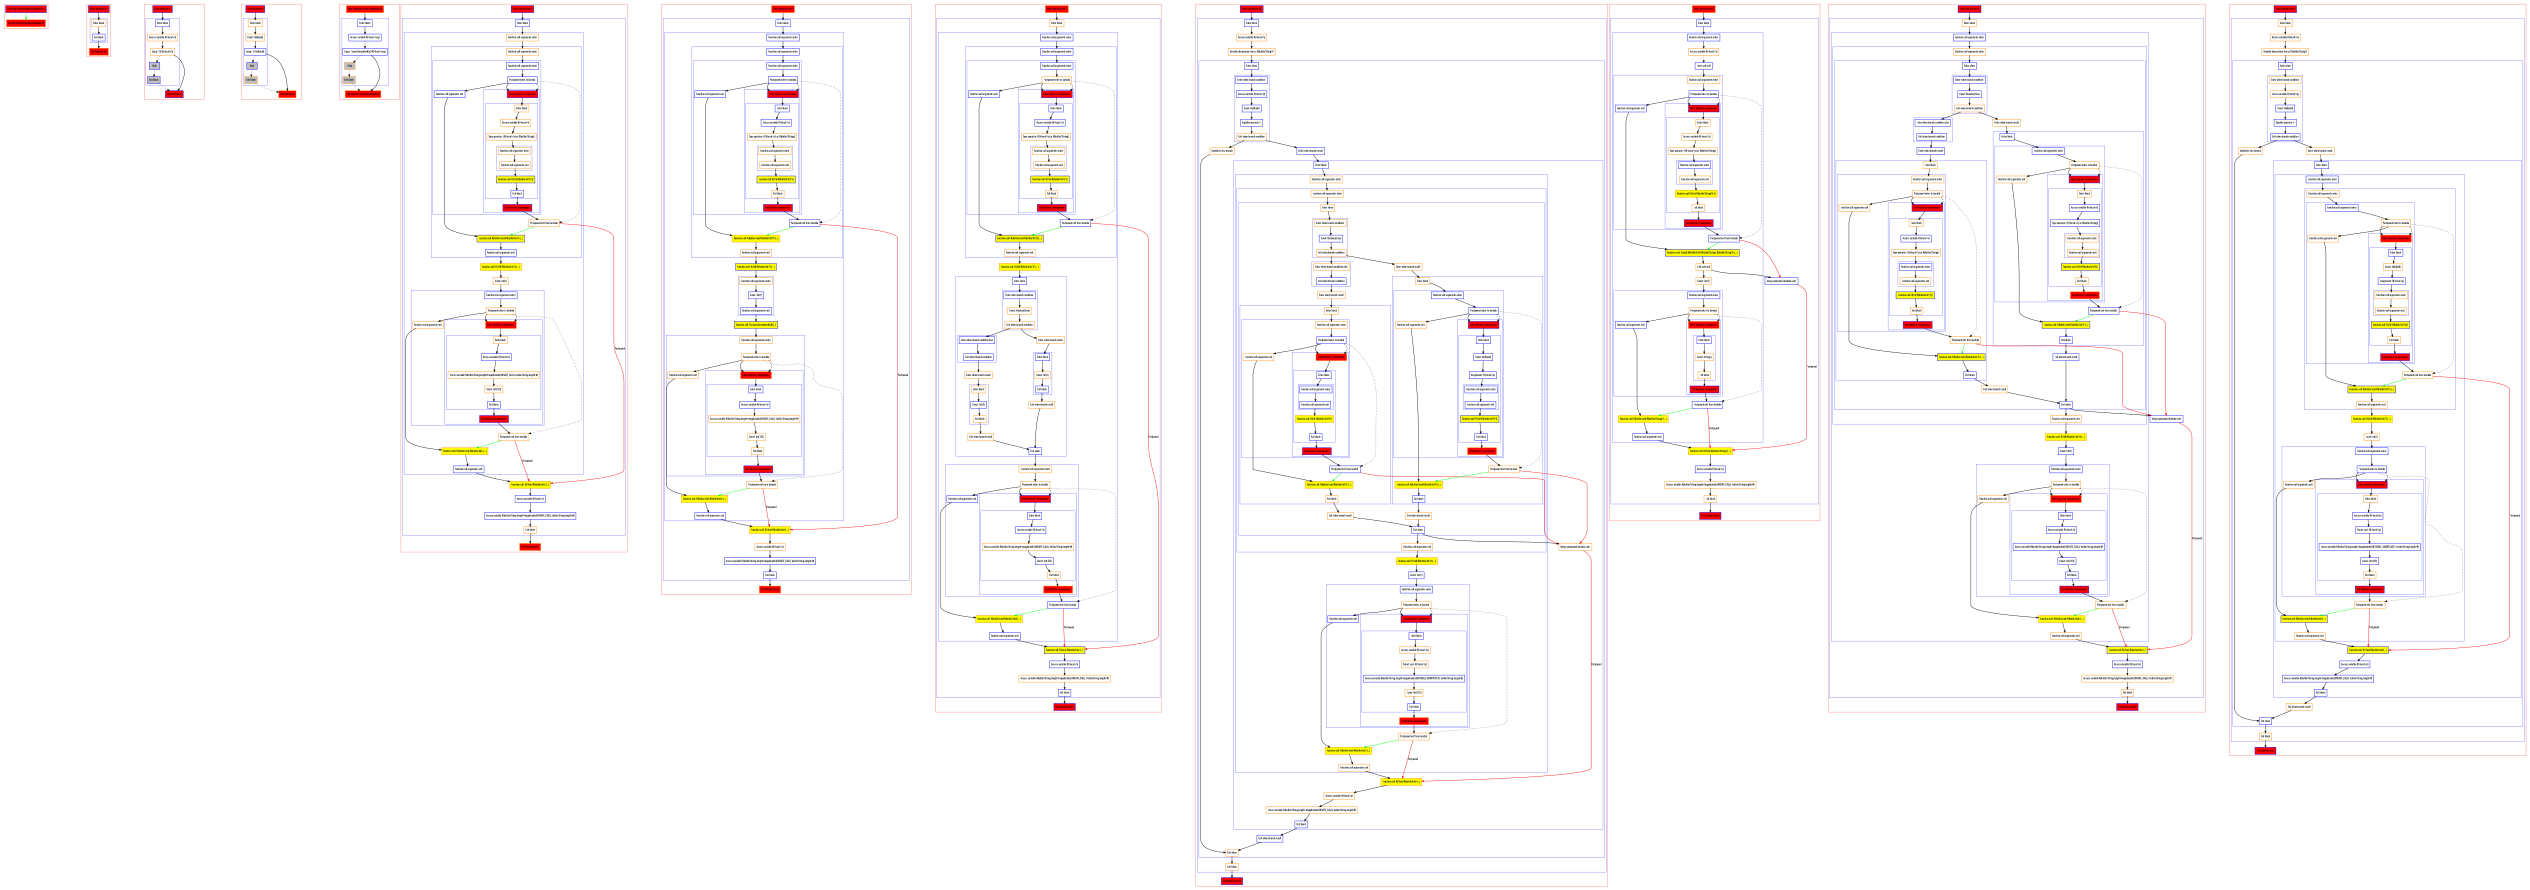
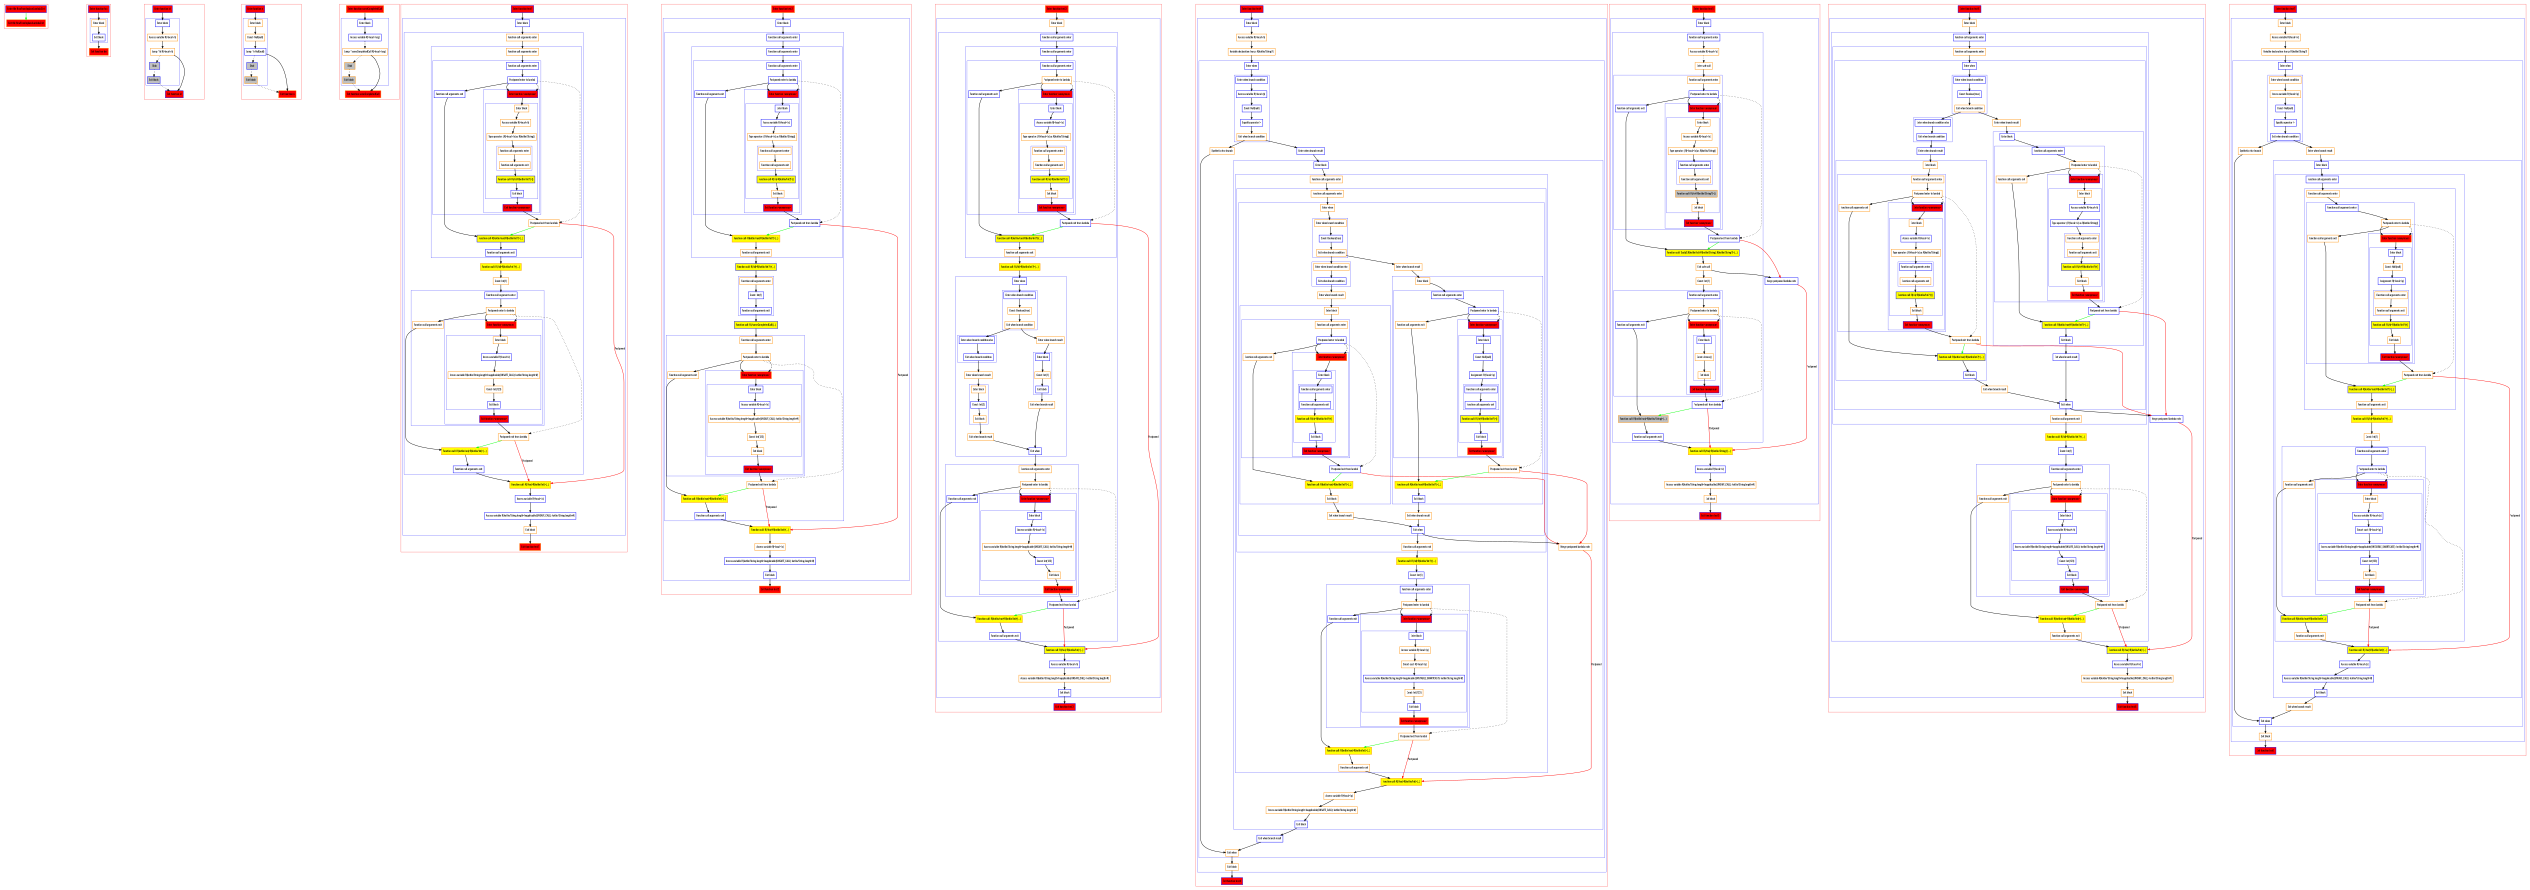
node "Jump: ^someCompletedCall R|<local>/arg|": color blue -> darkorange
node "Enter safe call": color blue -> darkorange
node "Function call: R|/n|<R|kotlin/String?|>()": fillcolor yellow -> gray
node "Const: String()": label "Const: String()" -> "Const: Access()"
node "Function call: R|kotlin/run|<R|kotlin/String|>(...)": fillcolor yellow -> gray
